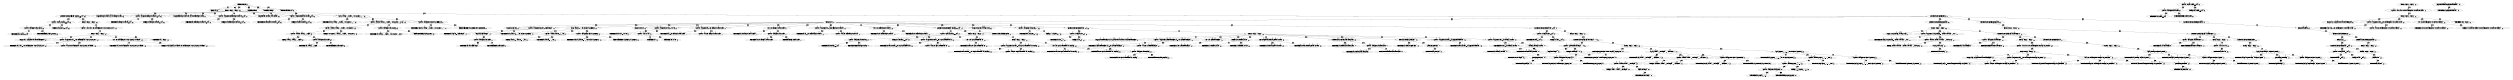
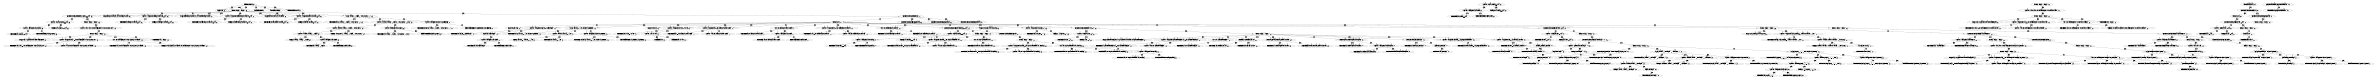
edge "(CONTROL_STRUCTURE,FINALLY,finally)" -> "(BLOCK,finally,finally)": removed, label "AST:"
